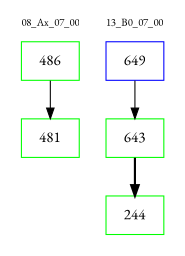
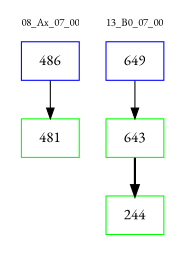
node "486": color green -> blue
